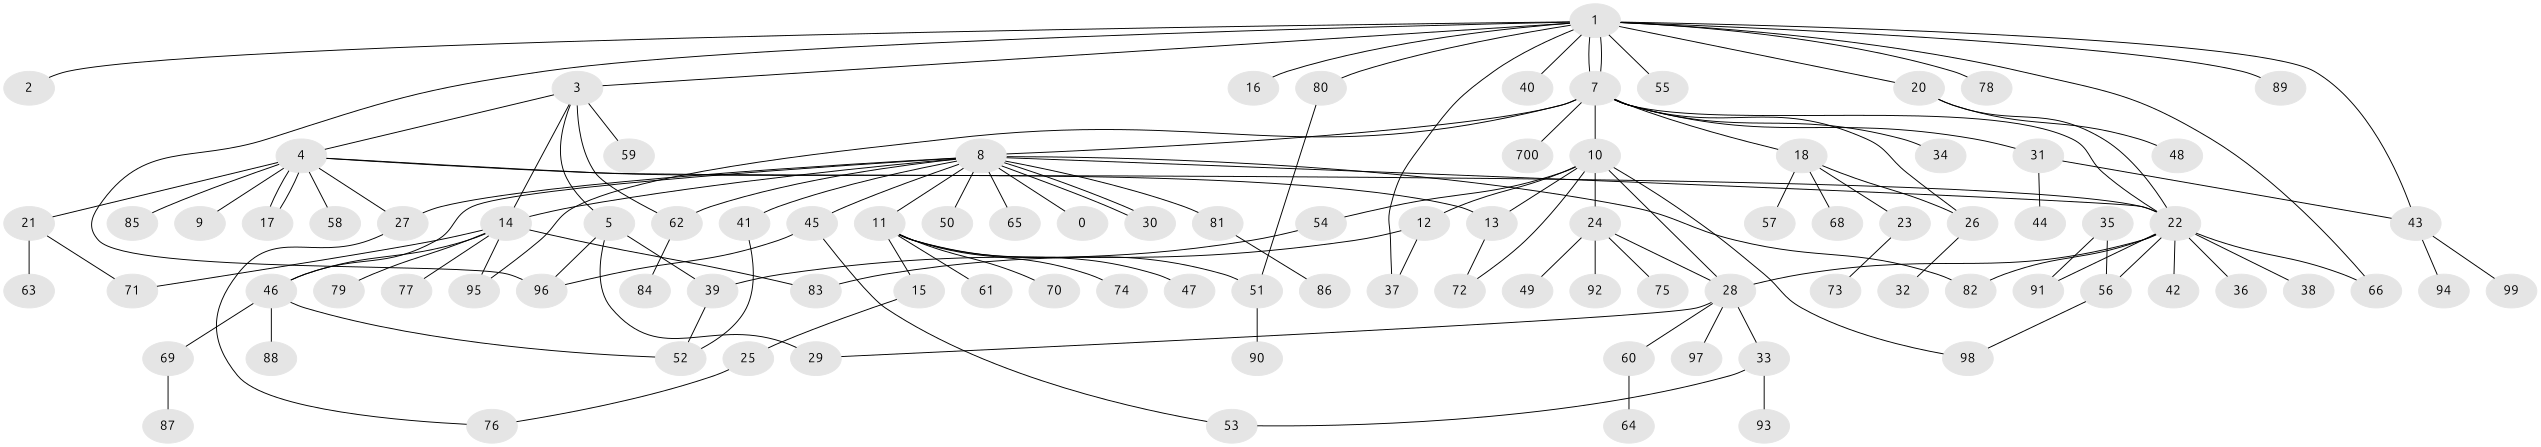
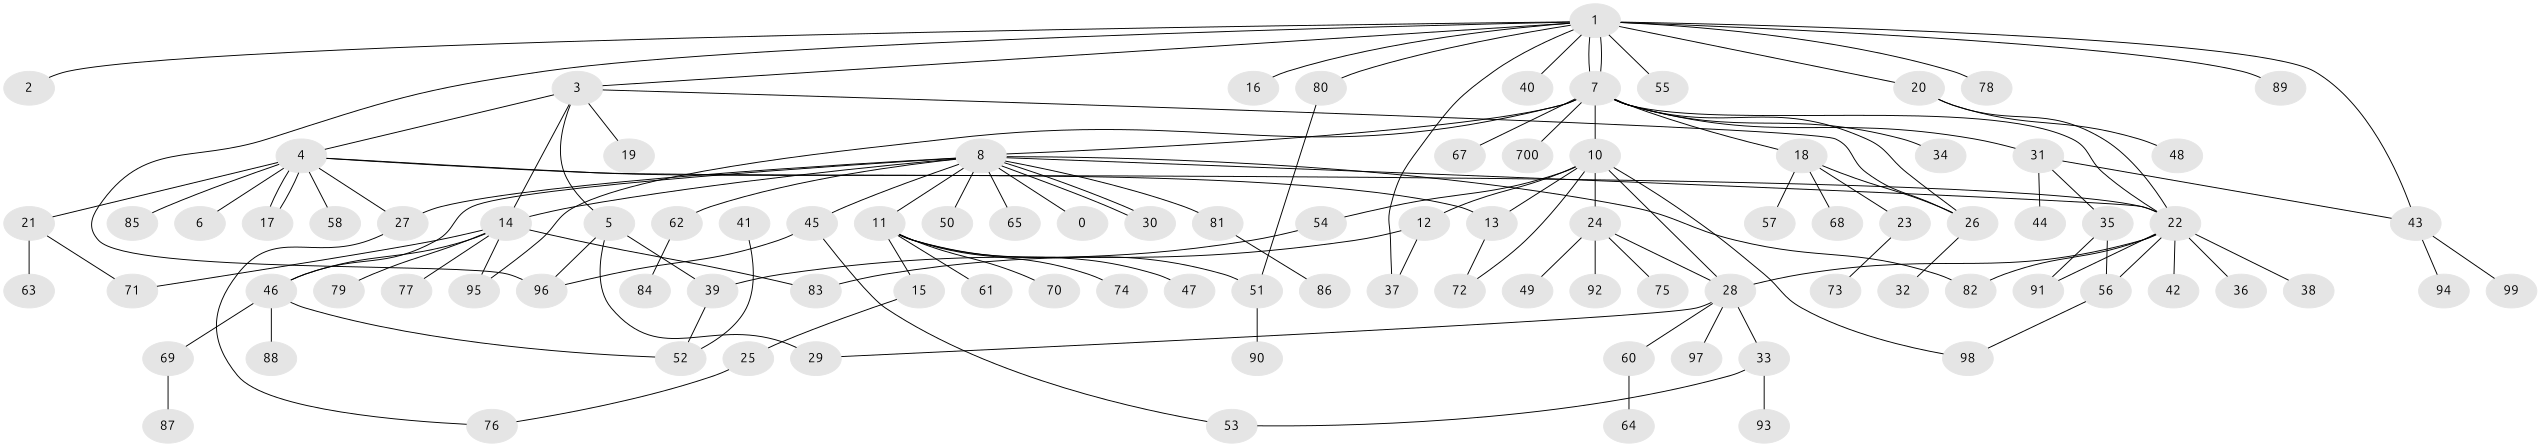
node "59": label "59" -> "19"
node "67": added
edge "3" -- "62": now "3" -- "26"
edge "8" -- "41": removed
edge "31" -- "35": added
node "9": label "9" -> "6"
node "66": removed
